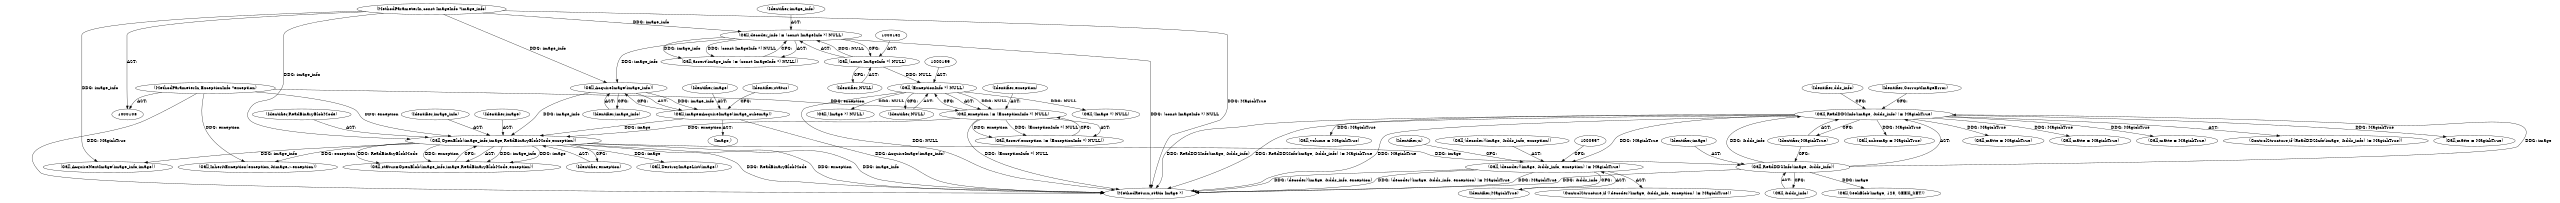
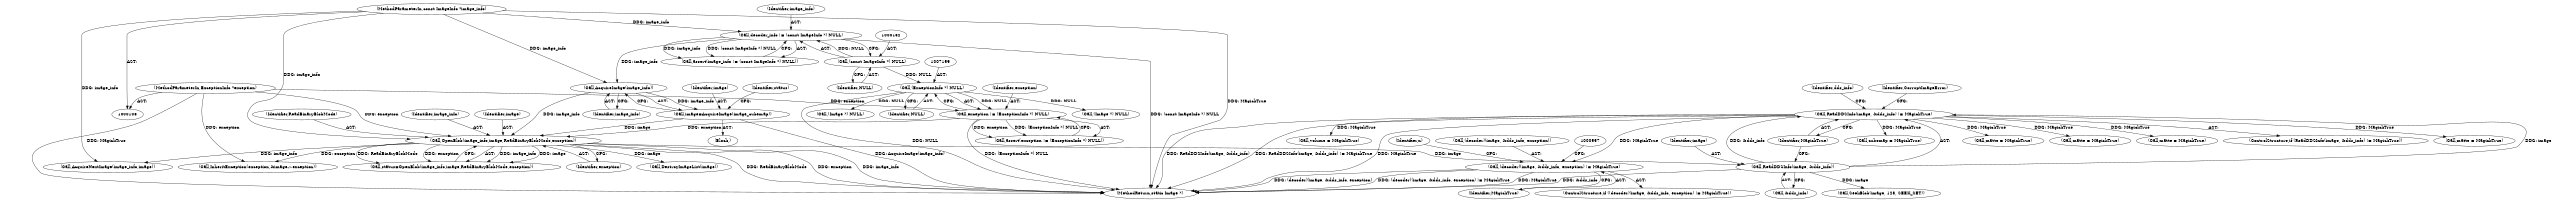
node "1000159": label "1000159" -> "1007159"
node "(Image,)": label "(Image,)" -> "(Block,)"
